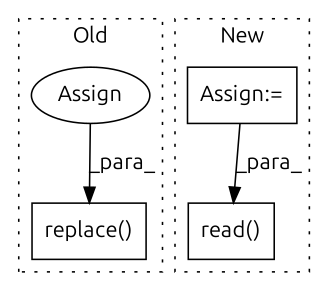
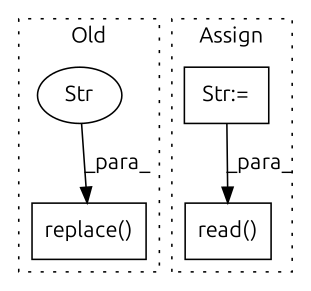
cluster "New": label "New" -> "Assign"
node "Assign": label "Assign" -> "Str"
node "Assign:=": label "Assign:=" -> "Str:="
